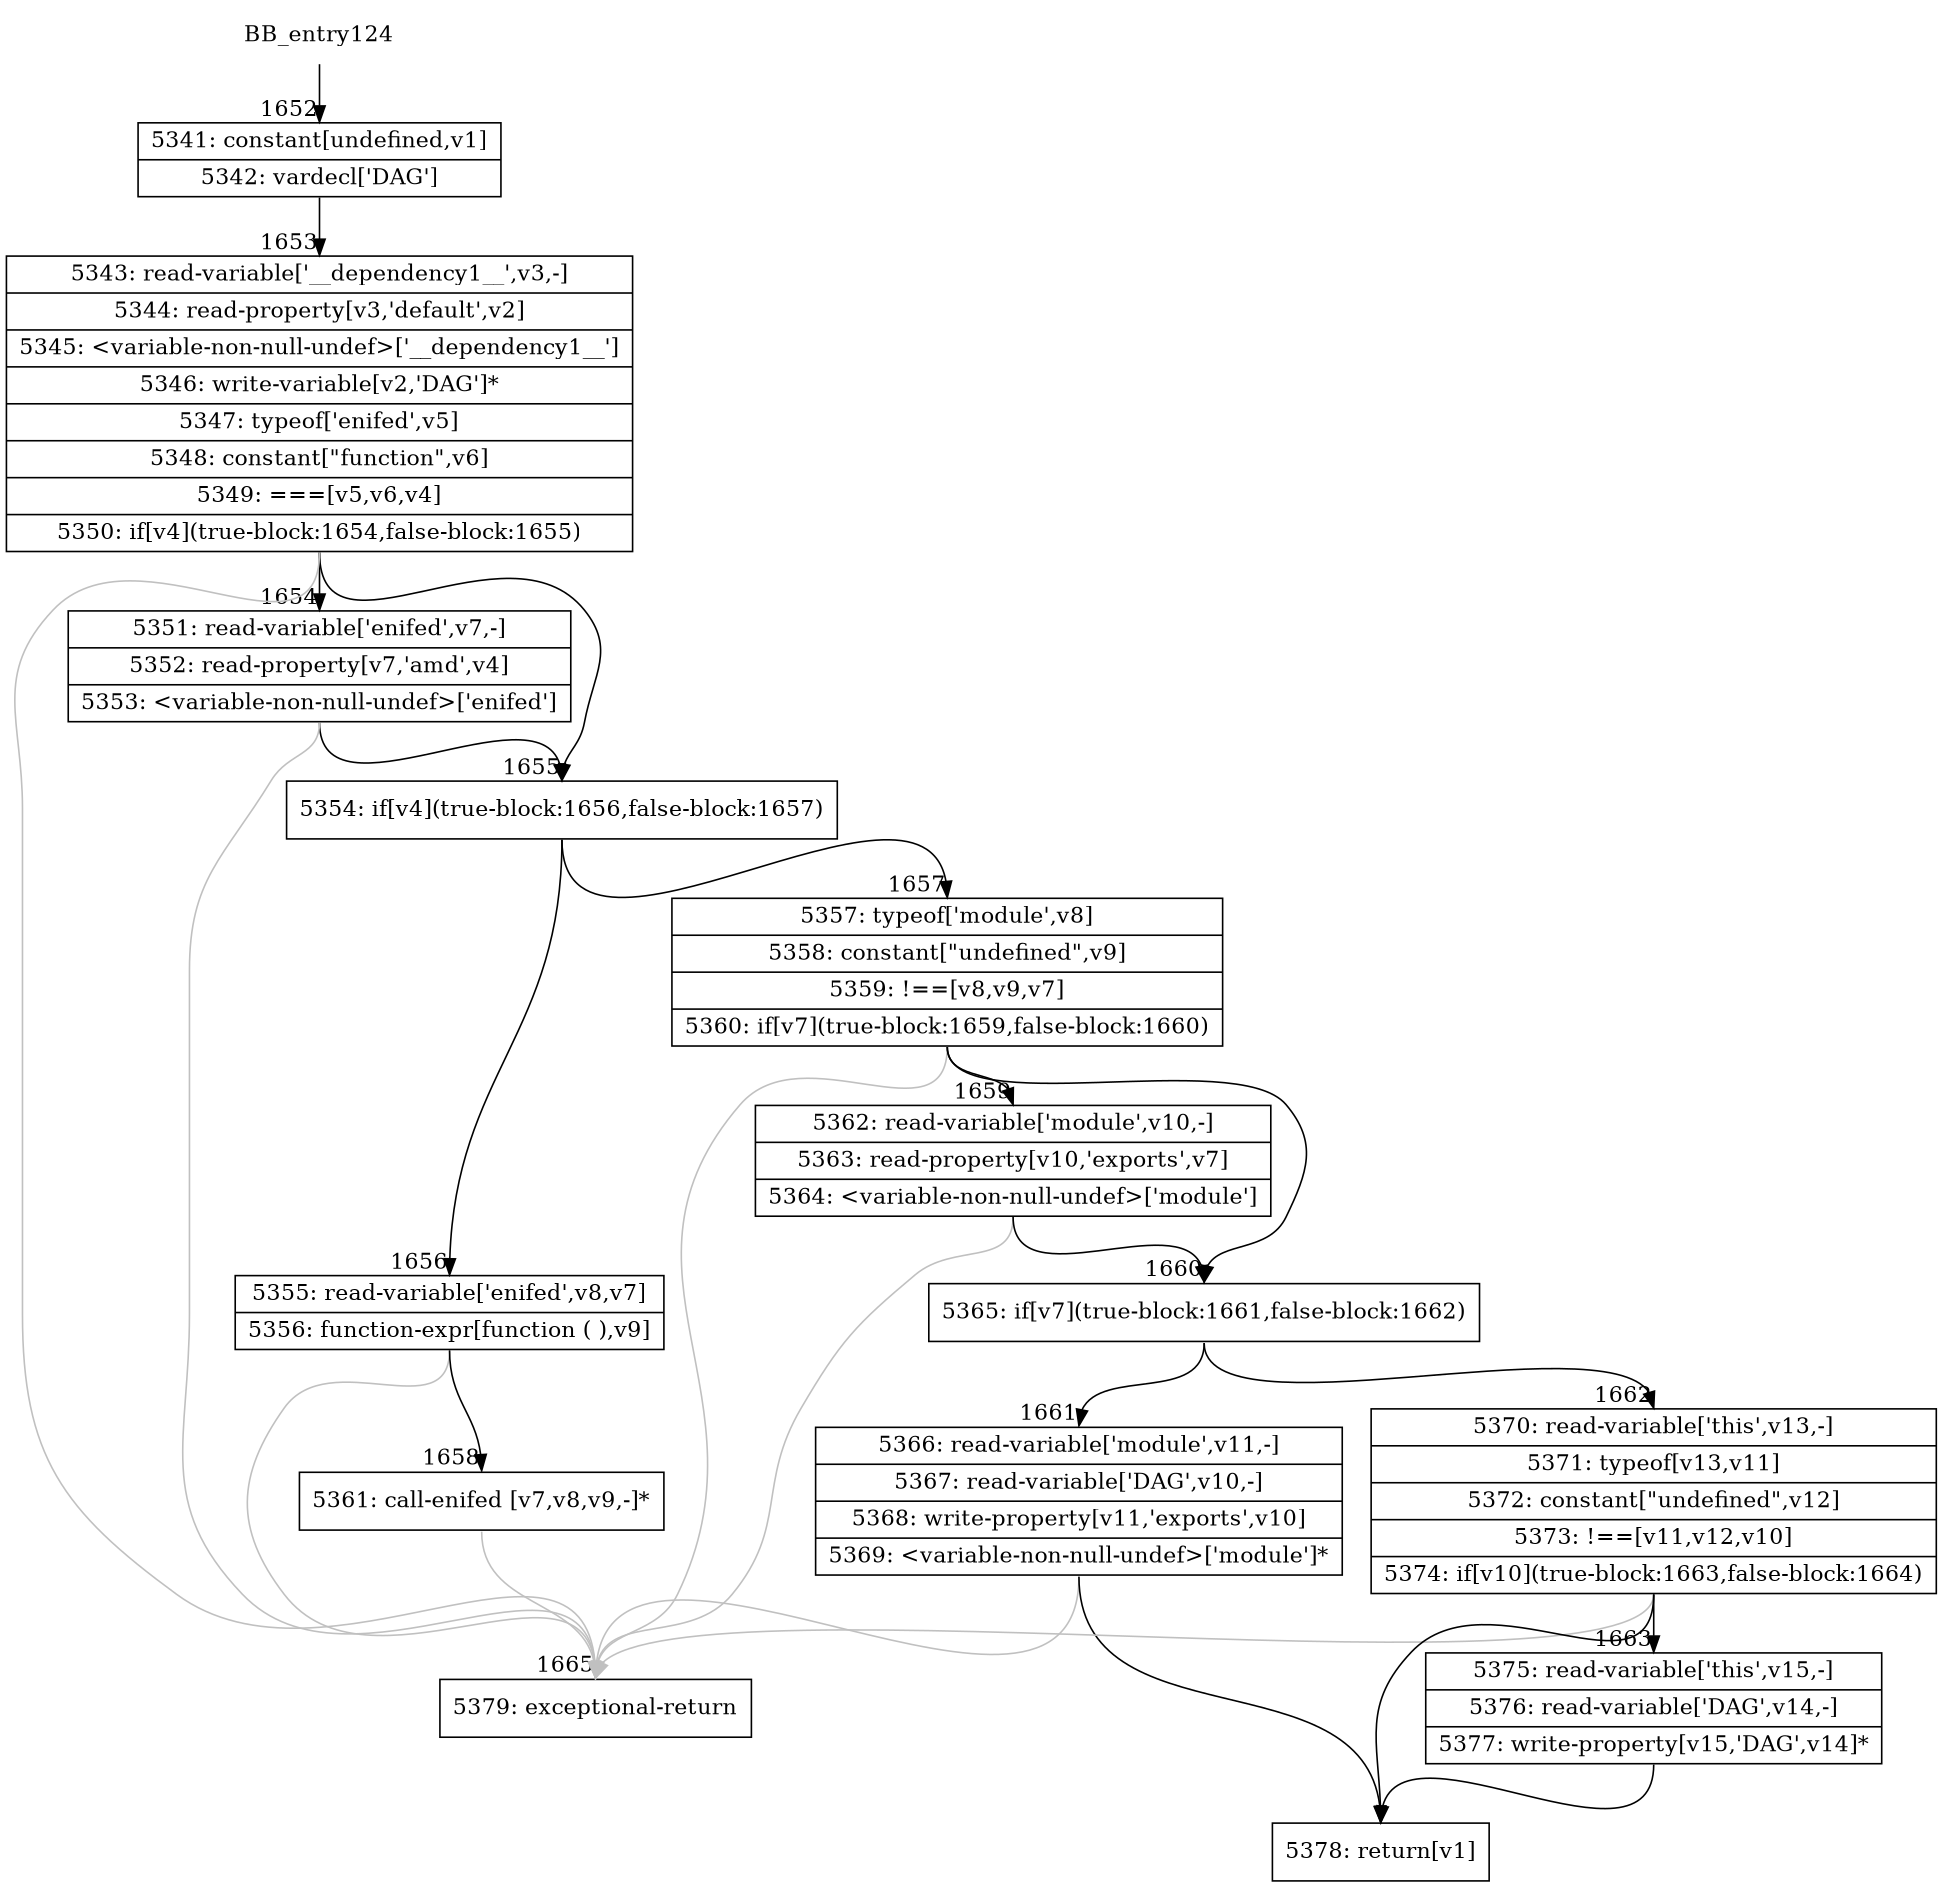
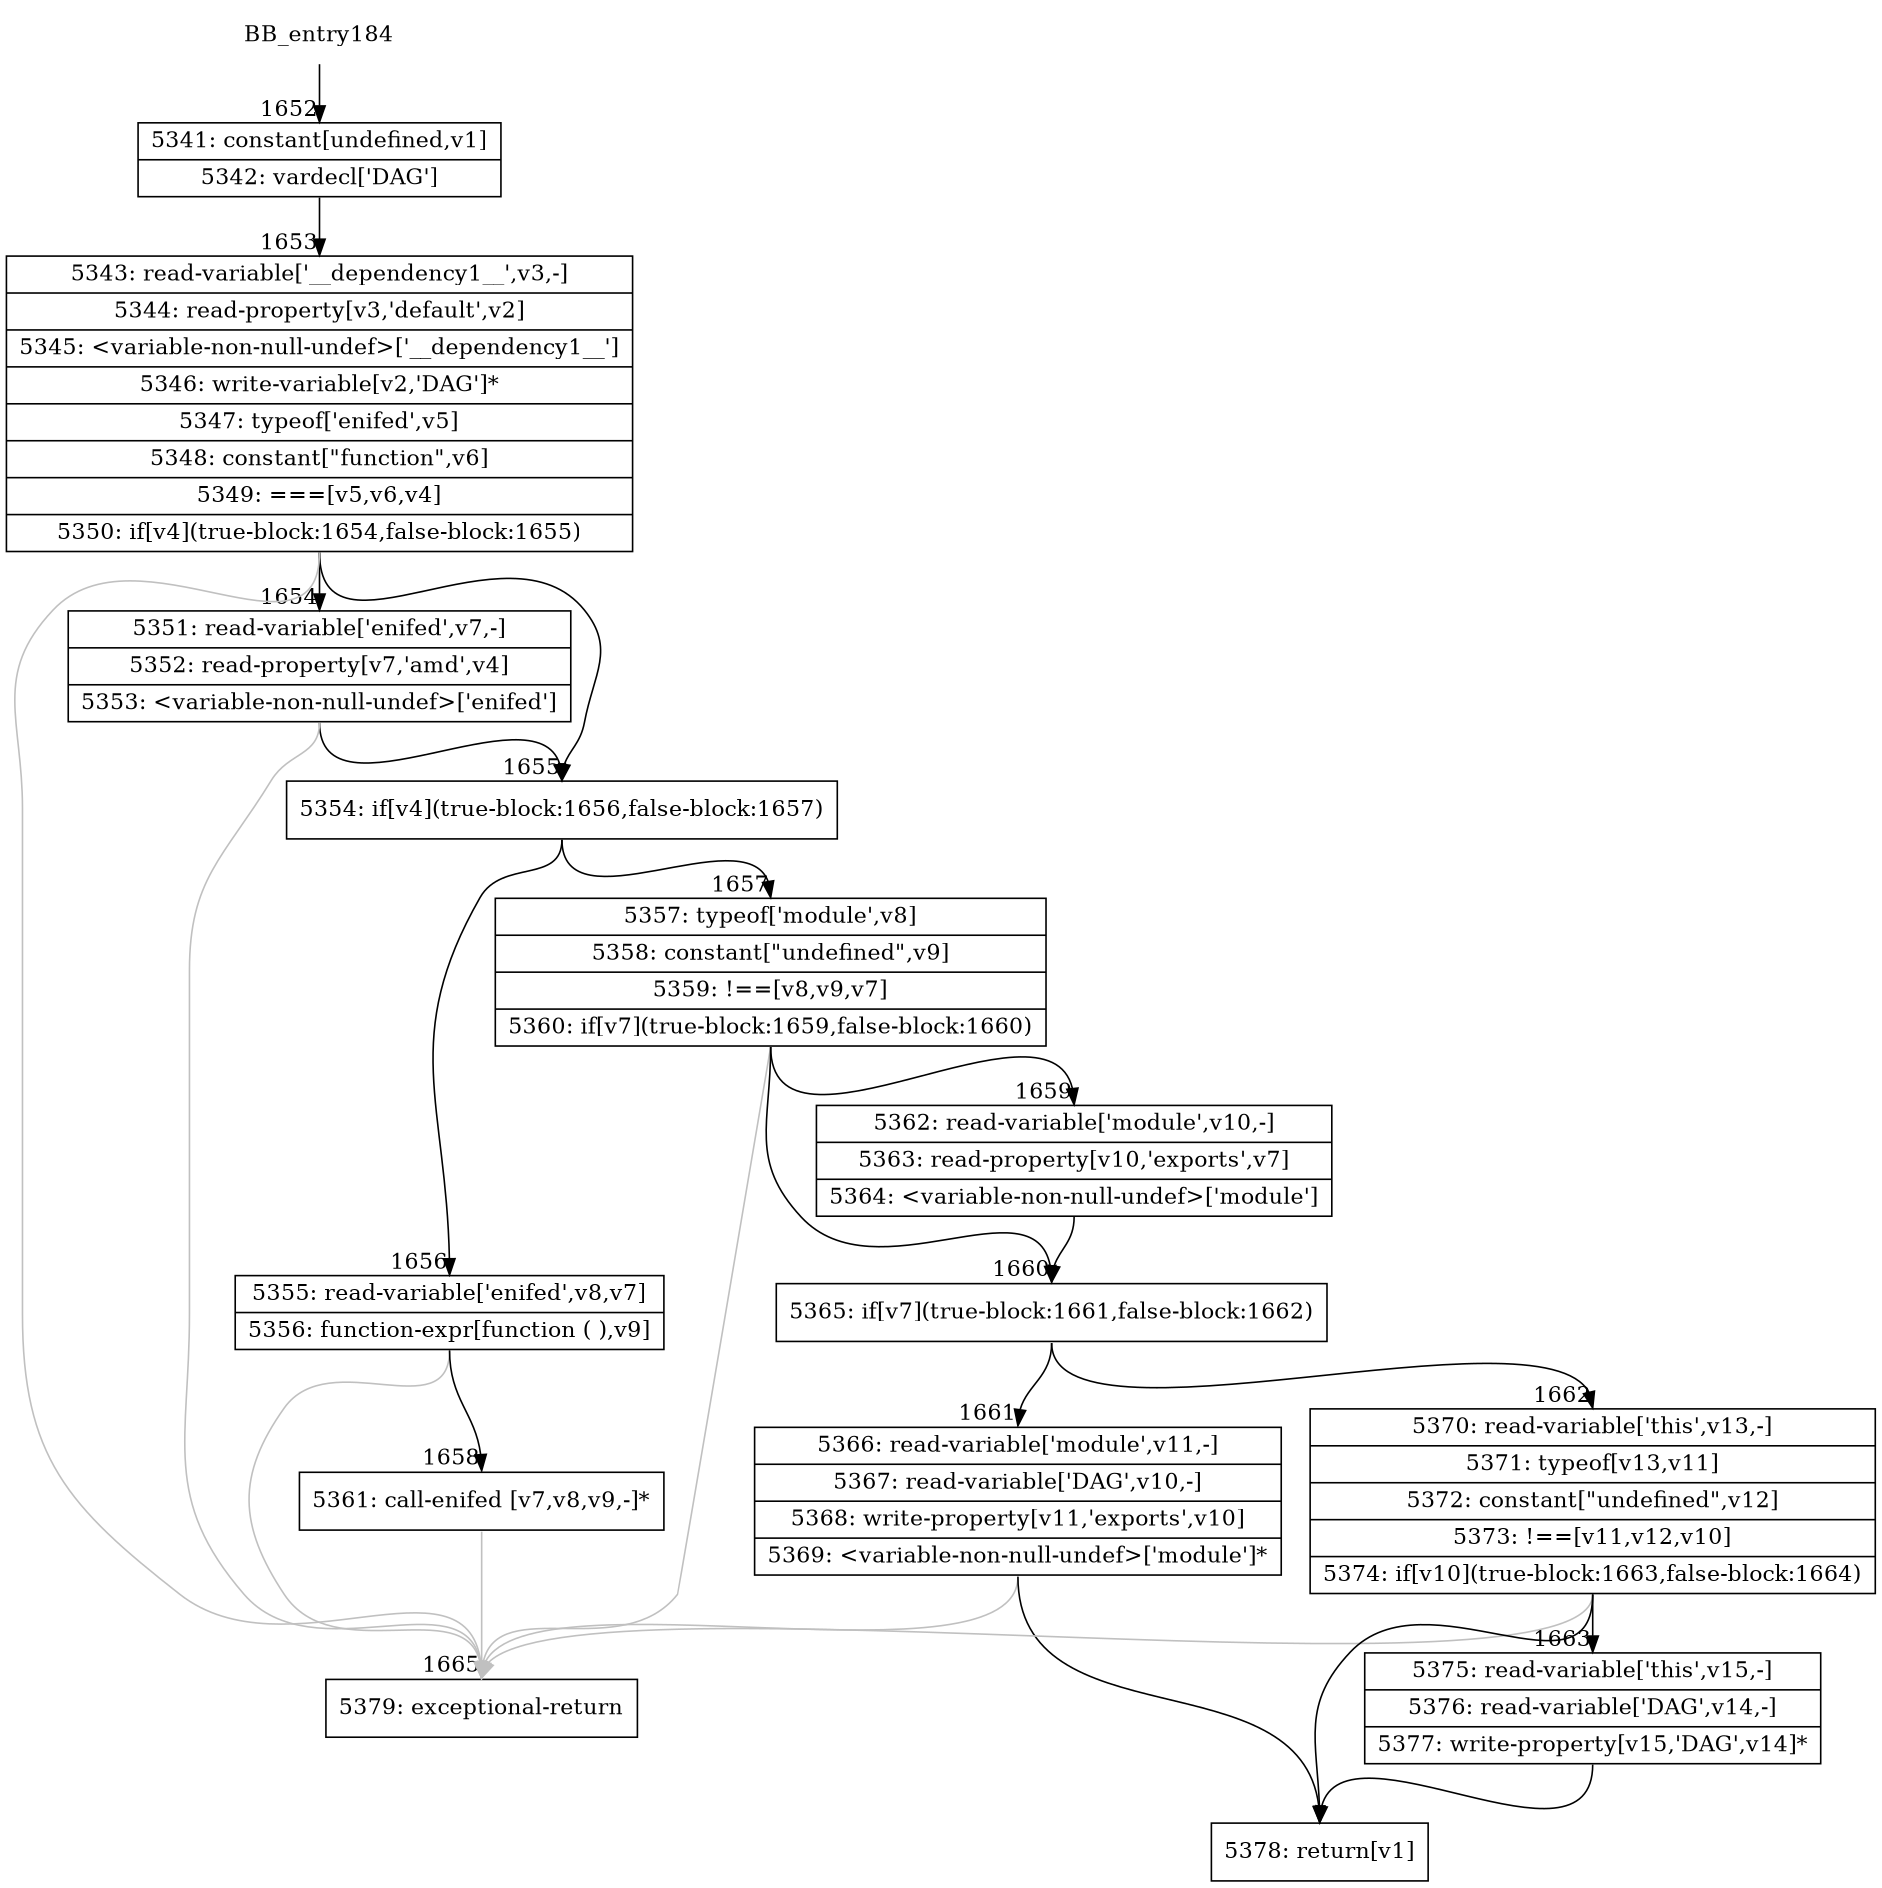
node "BB_entry124": label "BB_entry124" -> "BB_entry184"
edge "5362: read-variable['module',v10,-]" -> "5379: exceptional-return": removed
